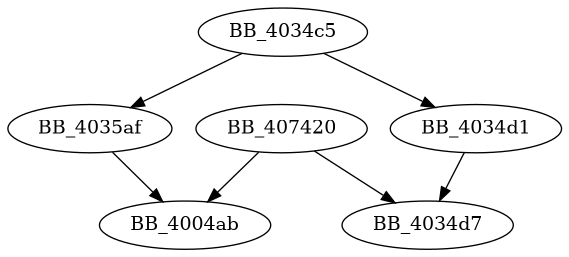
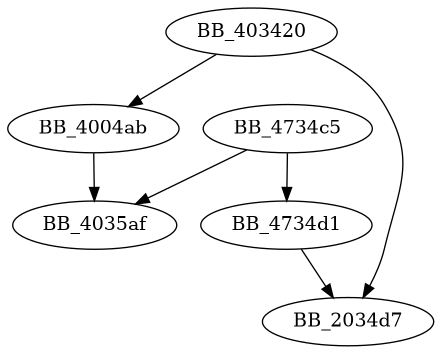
node "BB_4034c5": label "BB_4034c5" -> "BB_4734c5"
node "BB_407420": label "BB_407420" -> "BB_403420"
node "BB_4034d1": label "BB_4034d1" -> "BB_4734d1"
edge "BB_4035af" -> "BB_4004ab": reversed
node "BB_4034d7": label "BB_4034d7" -> "BB_2034d7"
